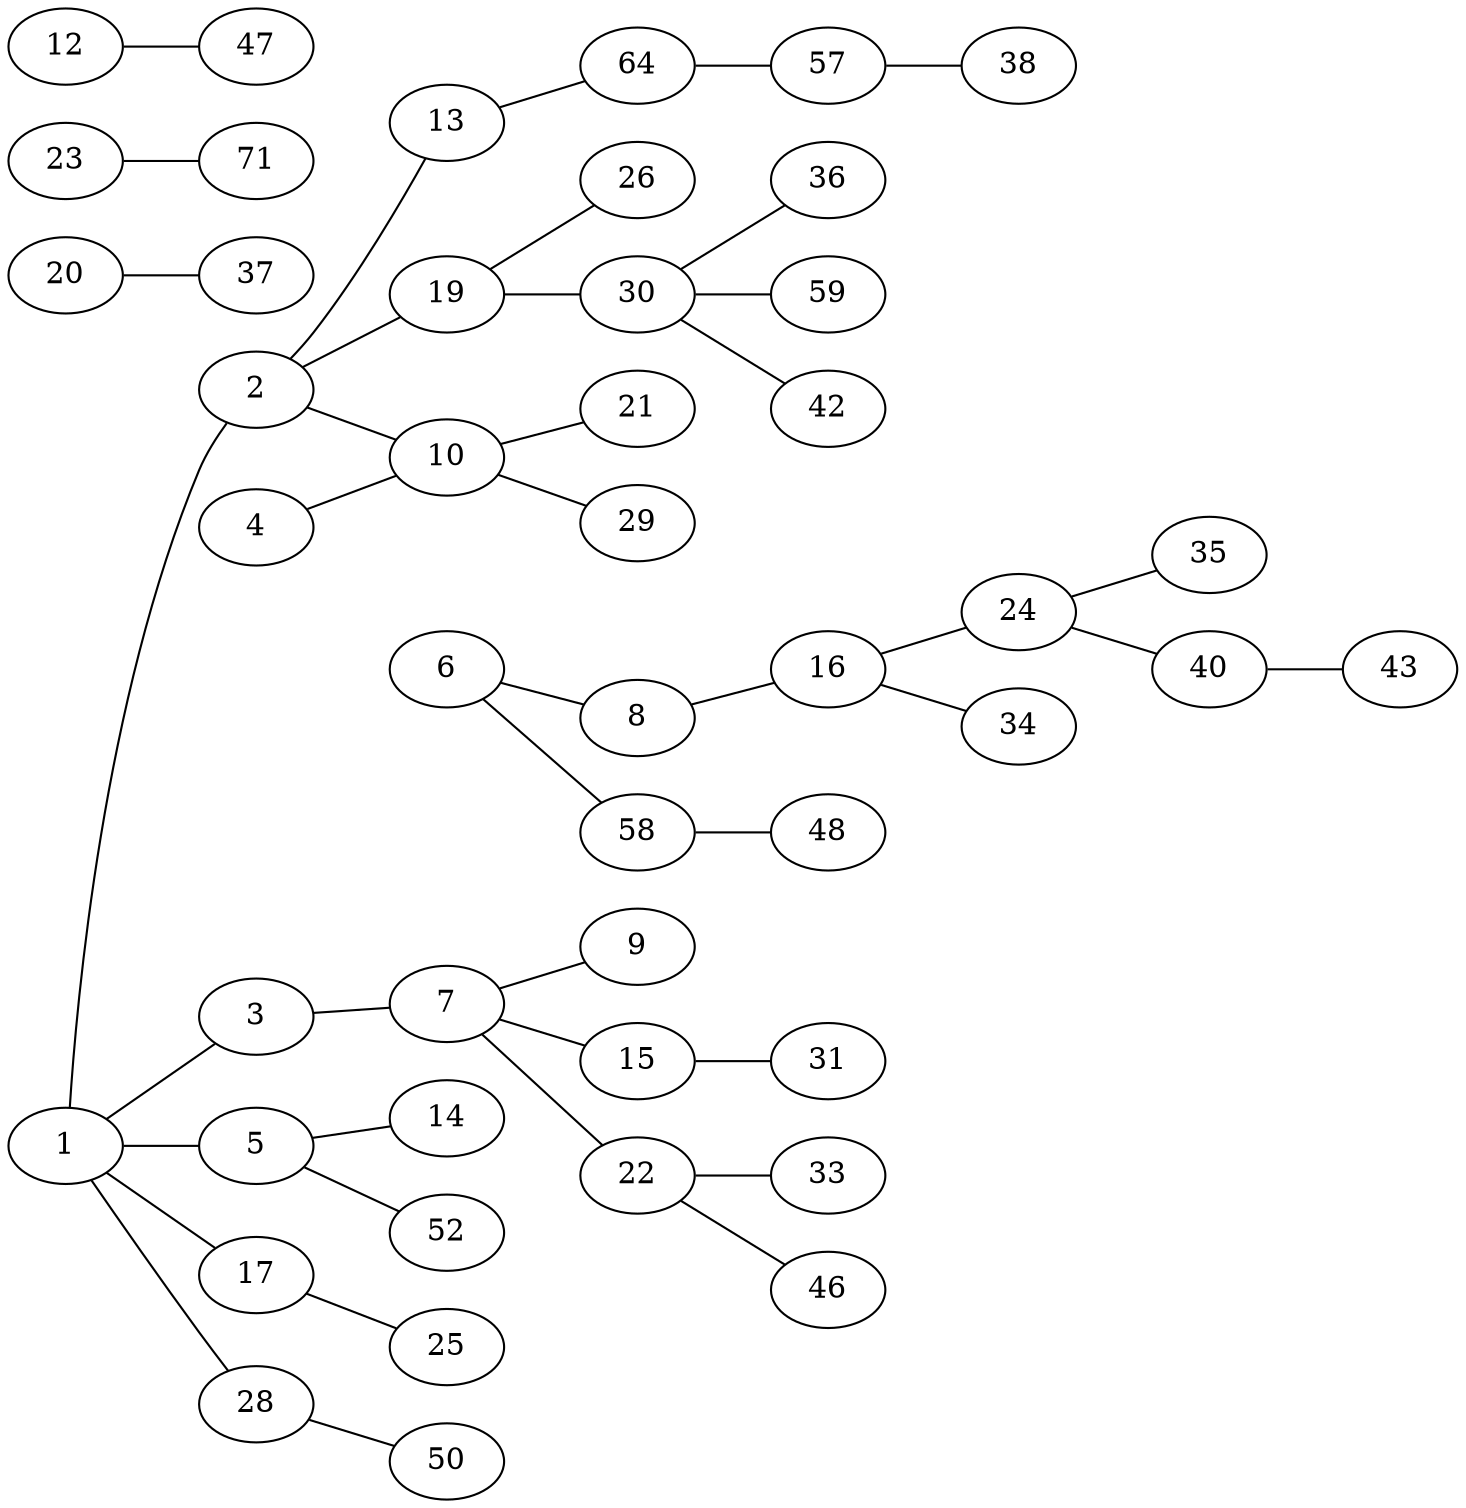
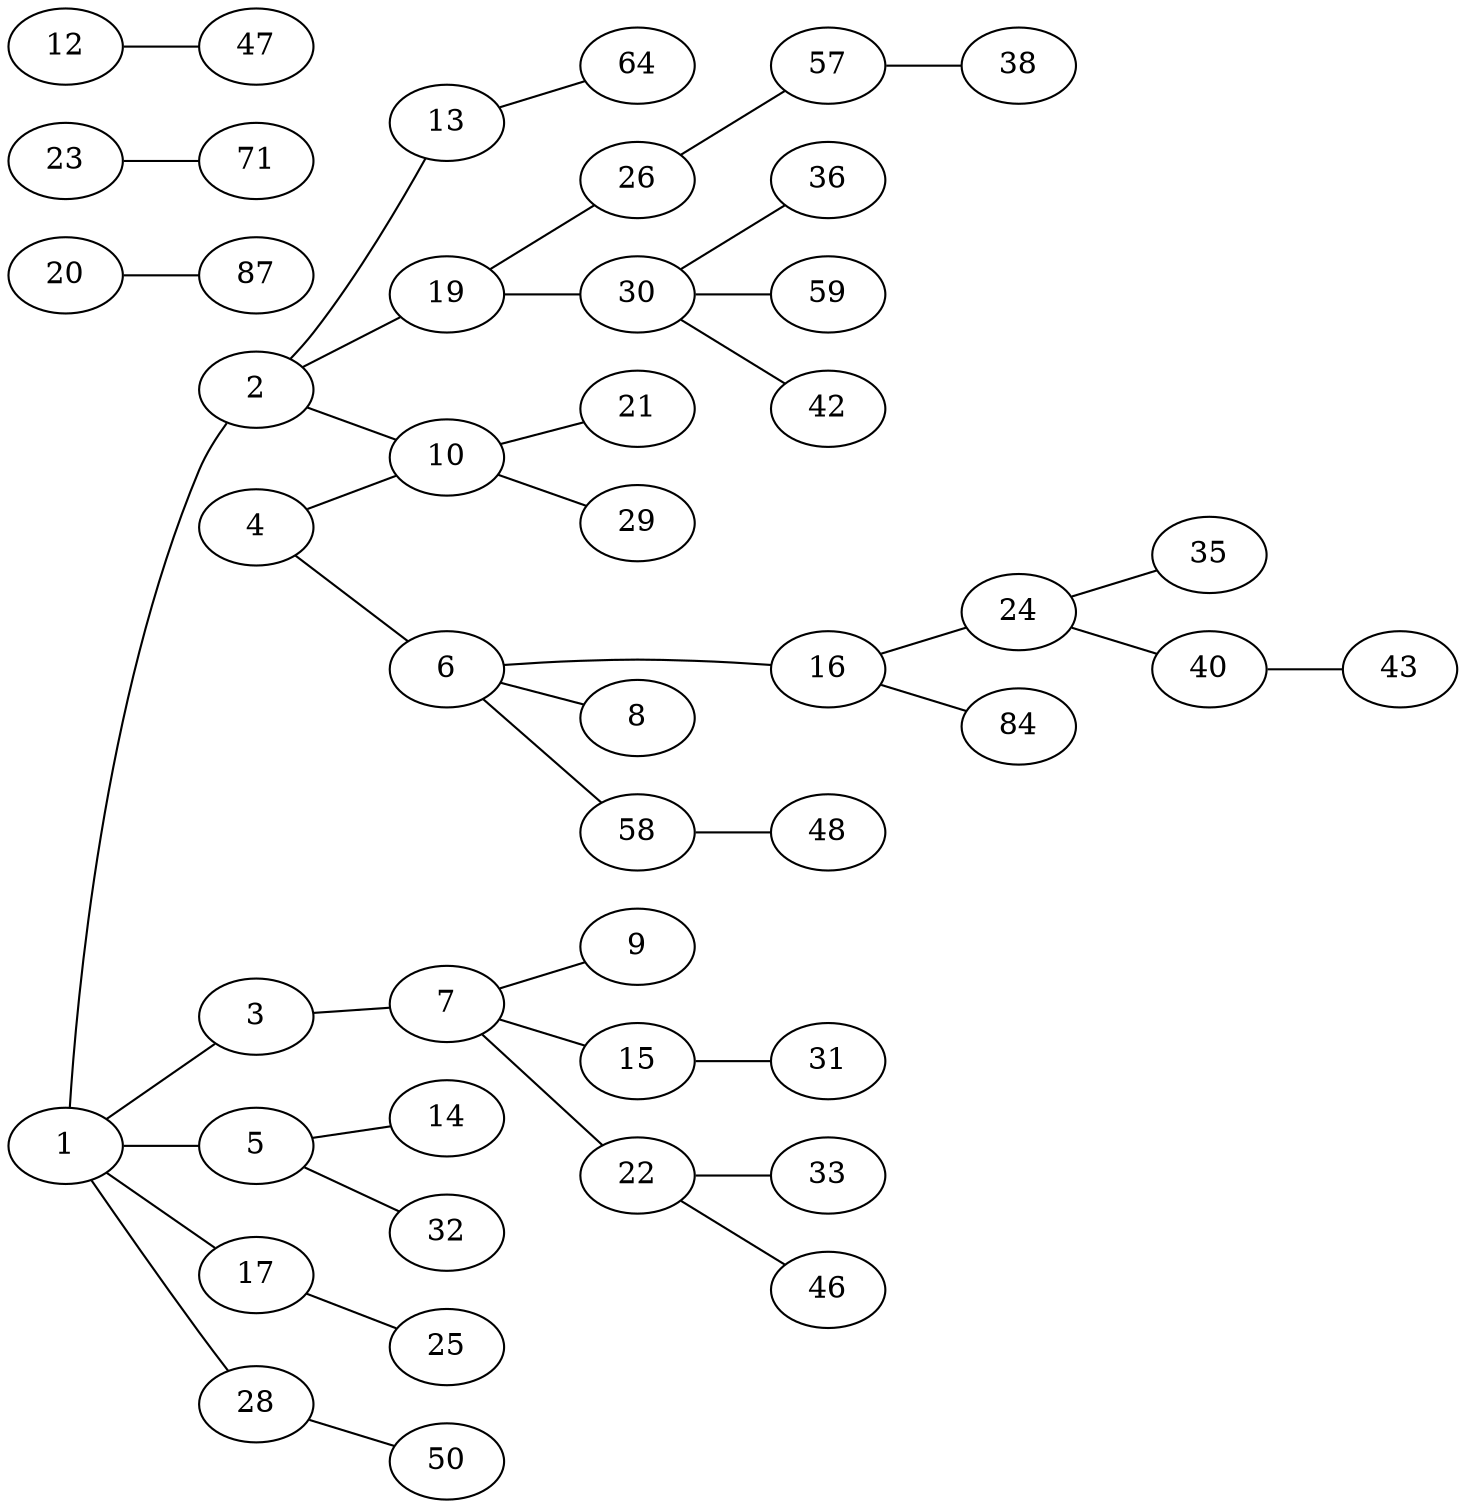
edge "64" -- "57": now "26" -- "57"
node "37": label "37" -> "87"
edge "4" -- "6": added
edge "16" -- "8": now "16" -- "6"
node "34": label "34" -> "84"
node "52": label "52" -> "32"
